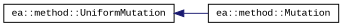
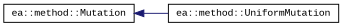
edge "ea::method::Mutation" -> "ea::method::UniformMutation": reversed
